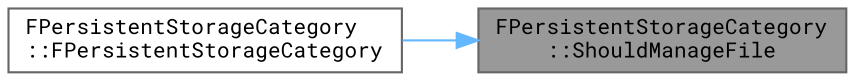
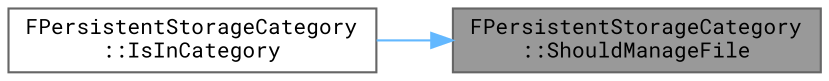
node "FPersistentStorageCategory ::FPersistentStorageCategory": label "FPersistentStorageCategory ::FPersistentStorageCategory" -> "FPersistentStorageCategory ::IsInCategory"
